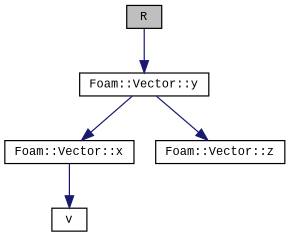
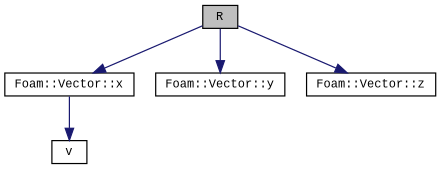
edge "Foam::Vector::y" -> "Foam::Vector::x": now "R" -> "Foam::Vector::x"
edge "Foam::Vector::y" -> "Foam::Vector::z": now "R" -> "Foam::Vector::z"
